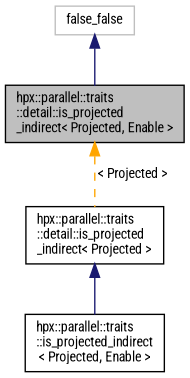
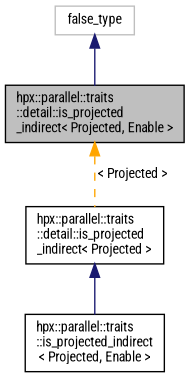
node "false_false": label "false_false" -> "false_type"
